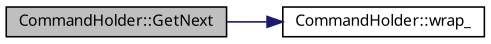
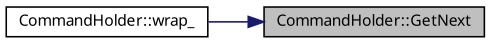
edge "CommandHolder::GetNext" -> "CommandHolder::wrap_": reversed
